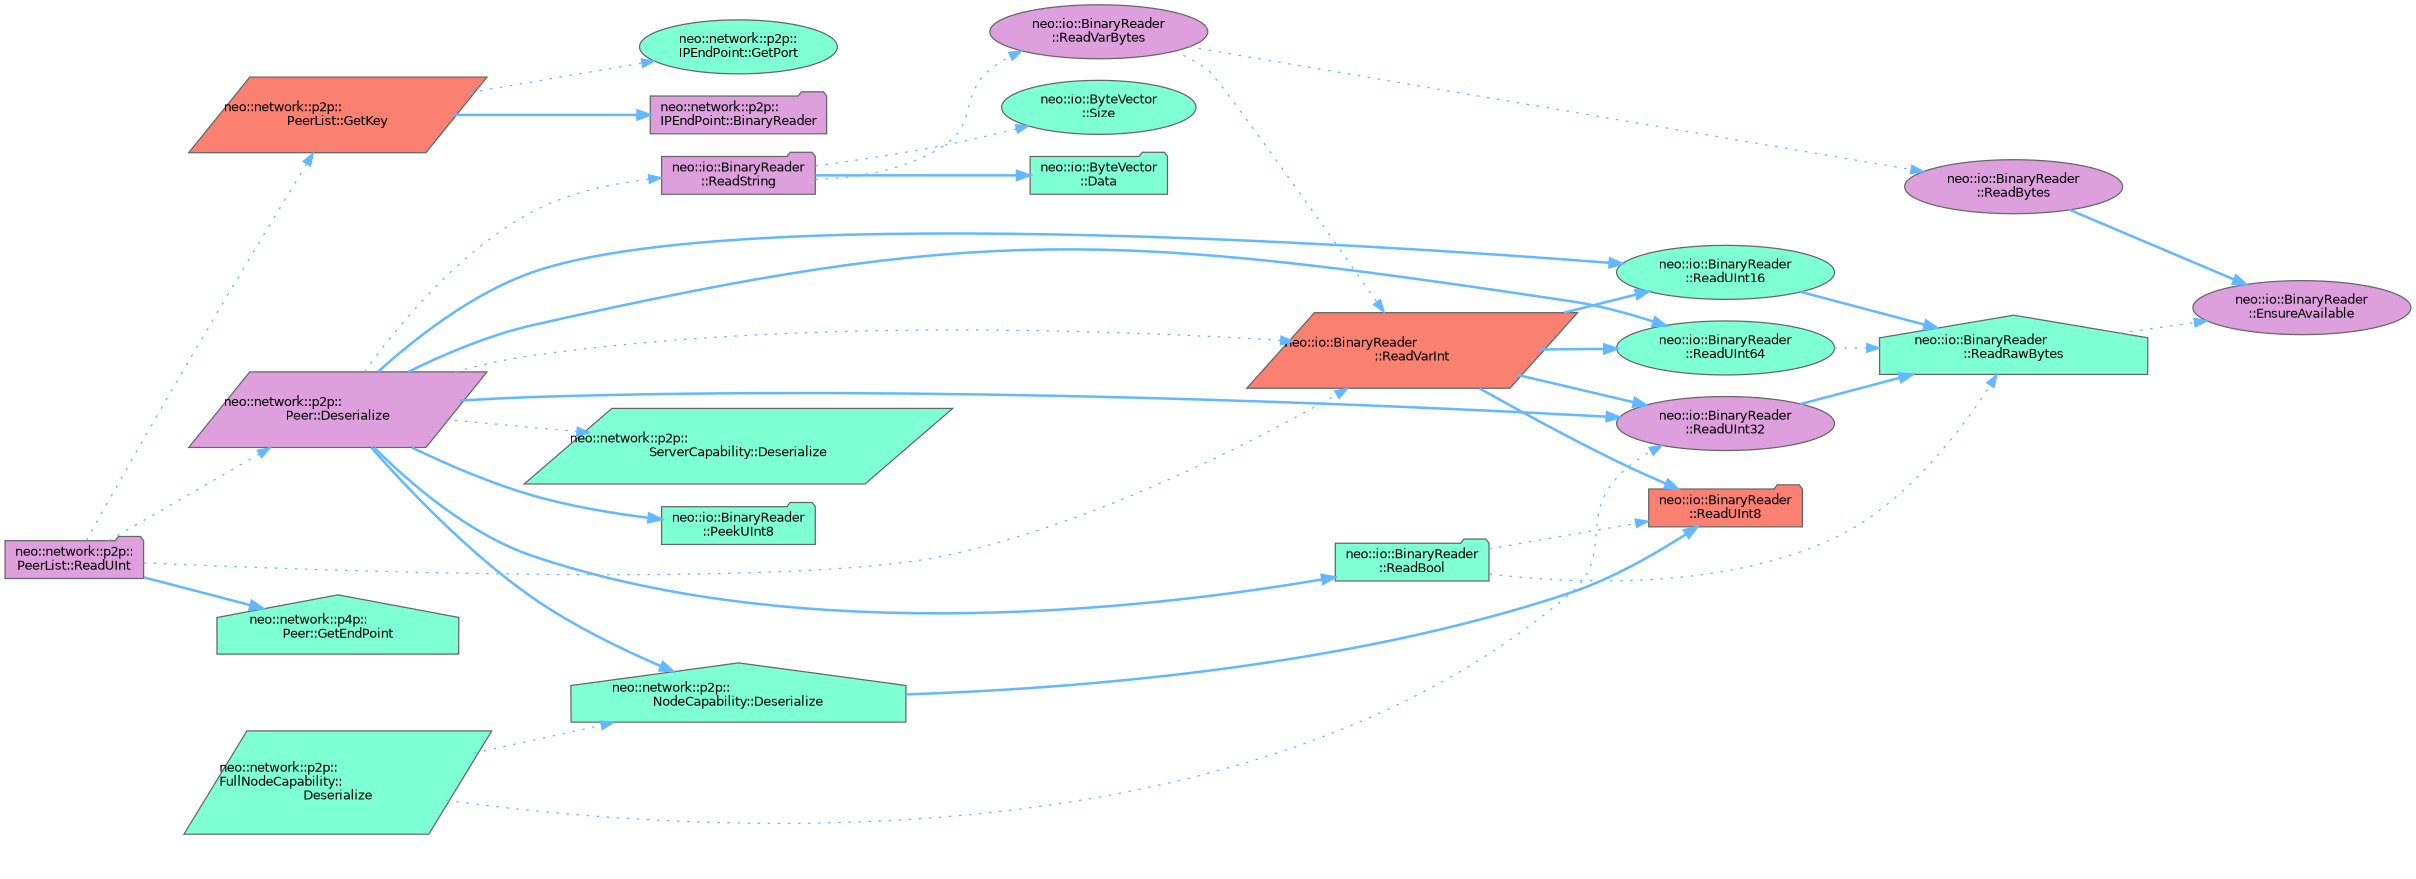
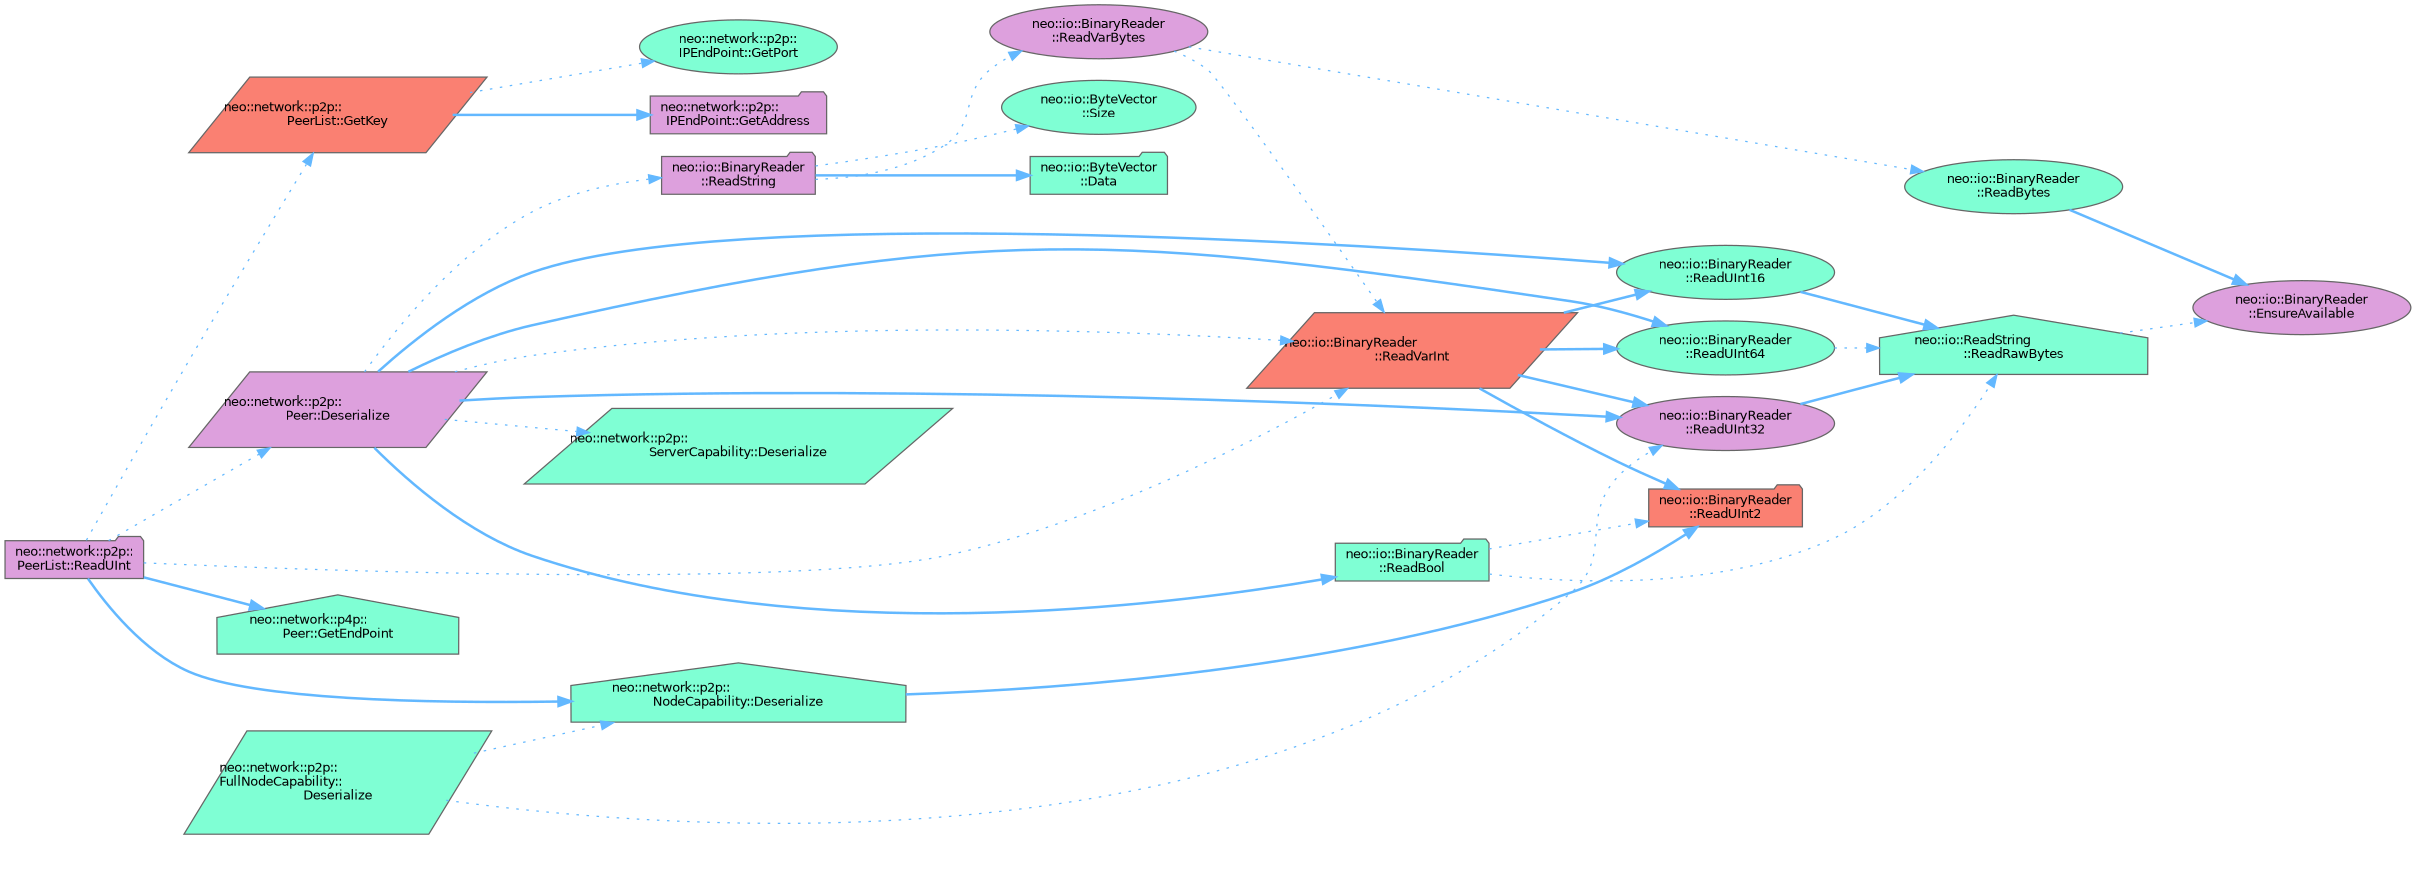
node "neo::network::p2p:: IPEndPoint::BinaryReader": label "neo::network::p2p:: IPEndPoint::BinaryReader" -> "neo::network::p2p:: IPEndPoint::GetAddress"
node "neo::io::BinaryReader ::ReadBytes": fillcolor plum -> aquamarine
node "neo::io::BinaryReader ::ReadRawBytes": label "neo::io::BinaryReader ::ReadRawBytes" -> "neo::io::ReadString ::ReadRawBytes"
node "neo::io::BinaryReader ::ReadUInt8": label "neo::io::BinaryReader ::ReadUInt8" -> "neo::io::BinaryReader ::ReadUInt2"
node "neo::io::BinaryReader ::PeekUInt8": removed
edge "neo::network::p2p:: Peer::Deserialize" -> "neo::network::p2p:: NodeCapability::Deserialize": now "neo::network::p2p:: PeerList::ReadUInt" -> "neo::network::p2p:: NodeCapability::Deserialize"
